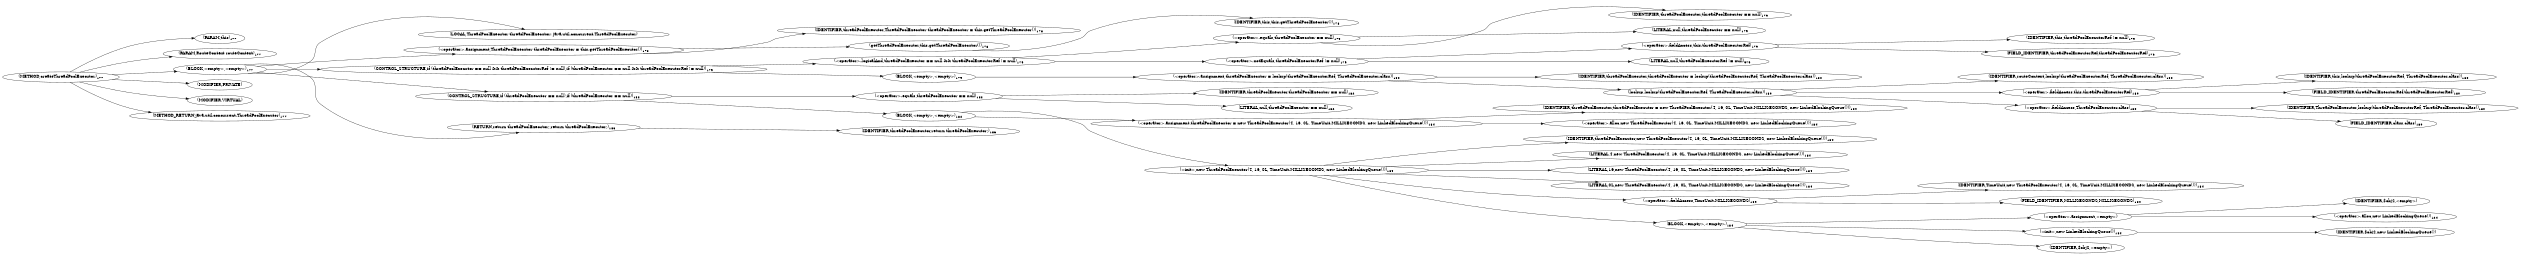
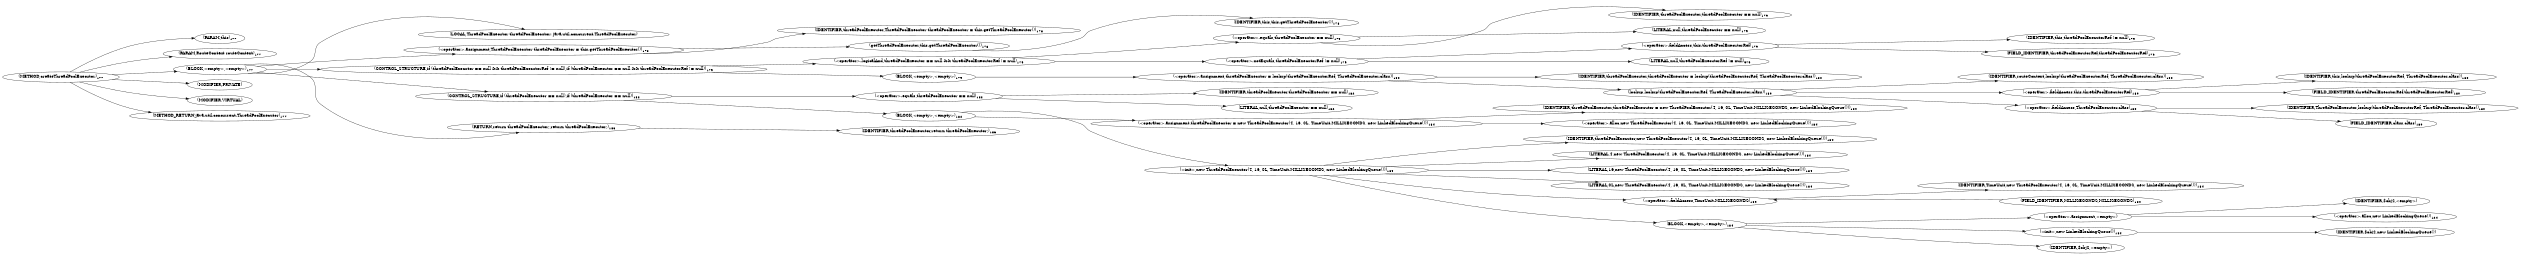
edge "(<operator>.fieldAccess,TimeUnit.MILLISECONDS)" -> "(FIELD_IDENTIFIER,MILLISECONDS,MILLISECONDS)": reversed
